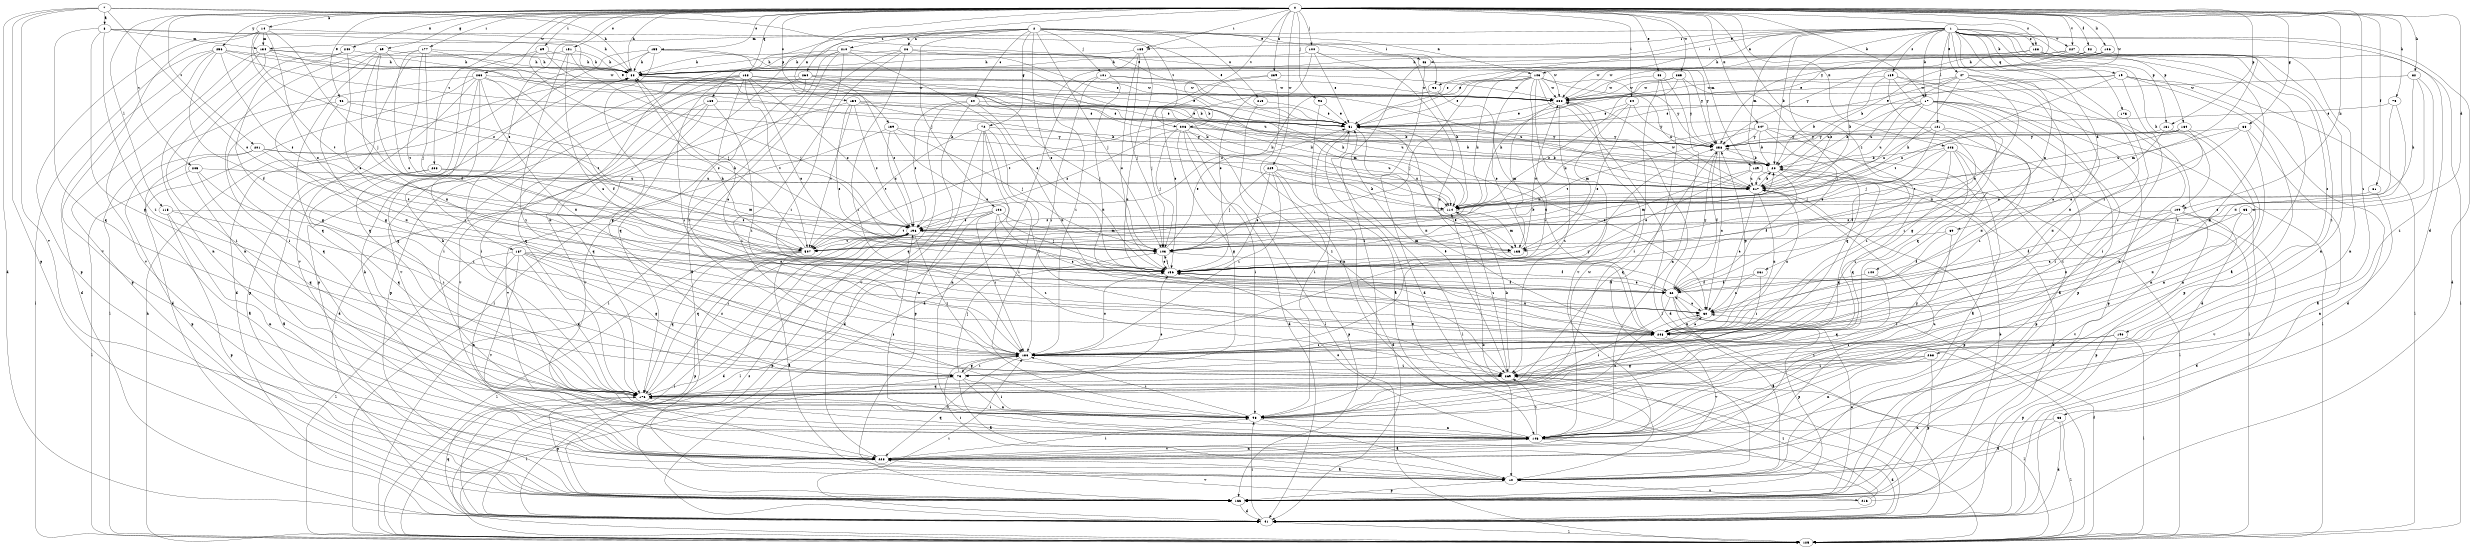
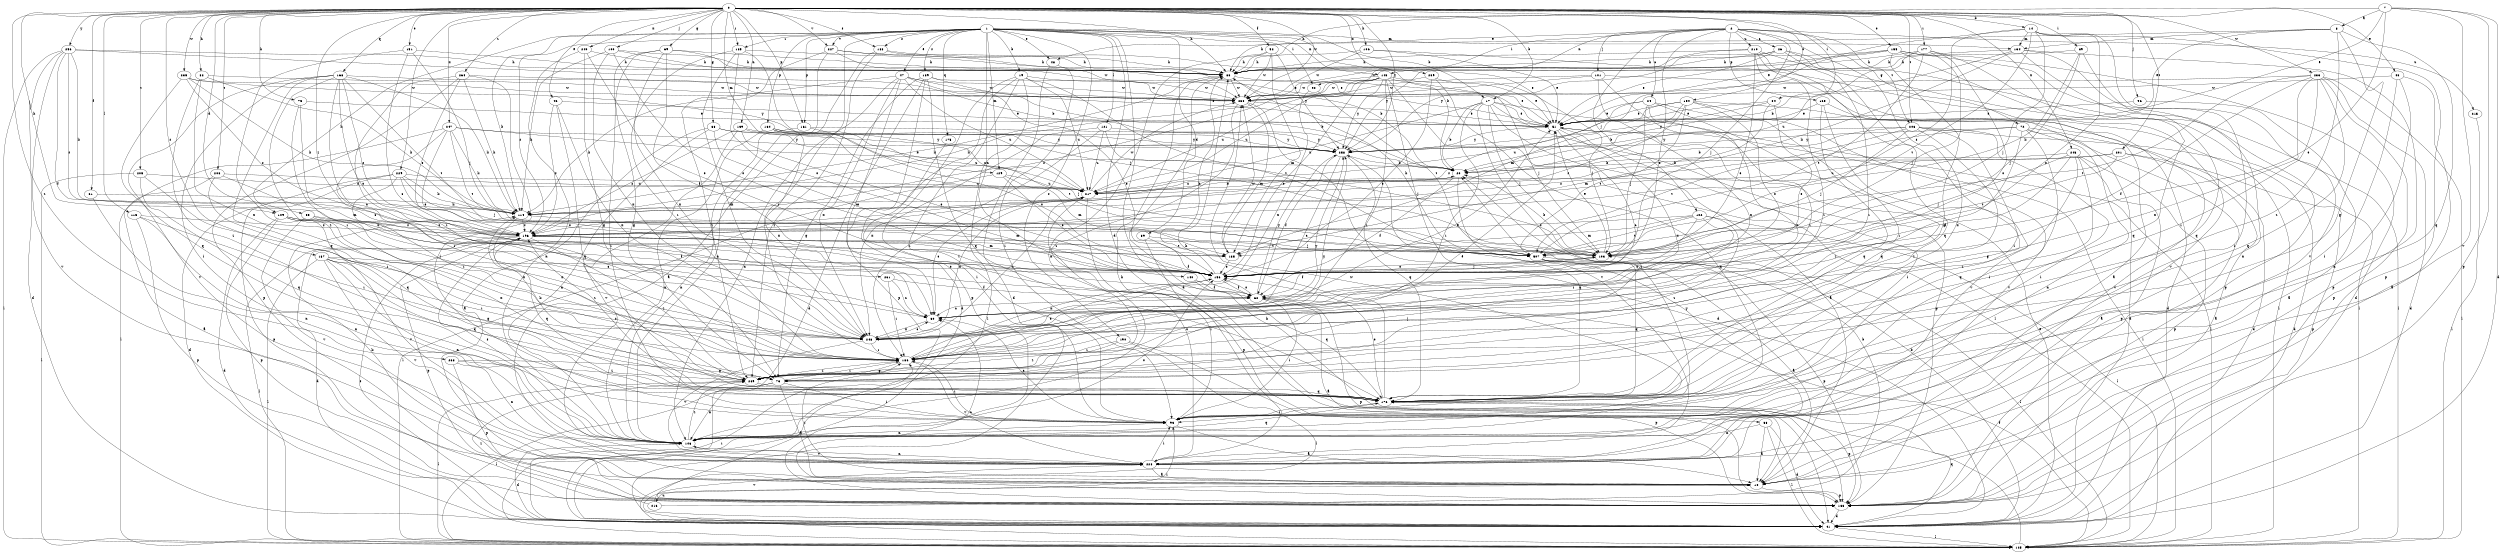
edge "215" -> "51": removed, label "e"
edge "165" -> "186": now "154" -> "186"
edge "151" -> "228": now "155" -> "228"
